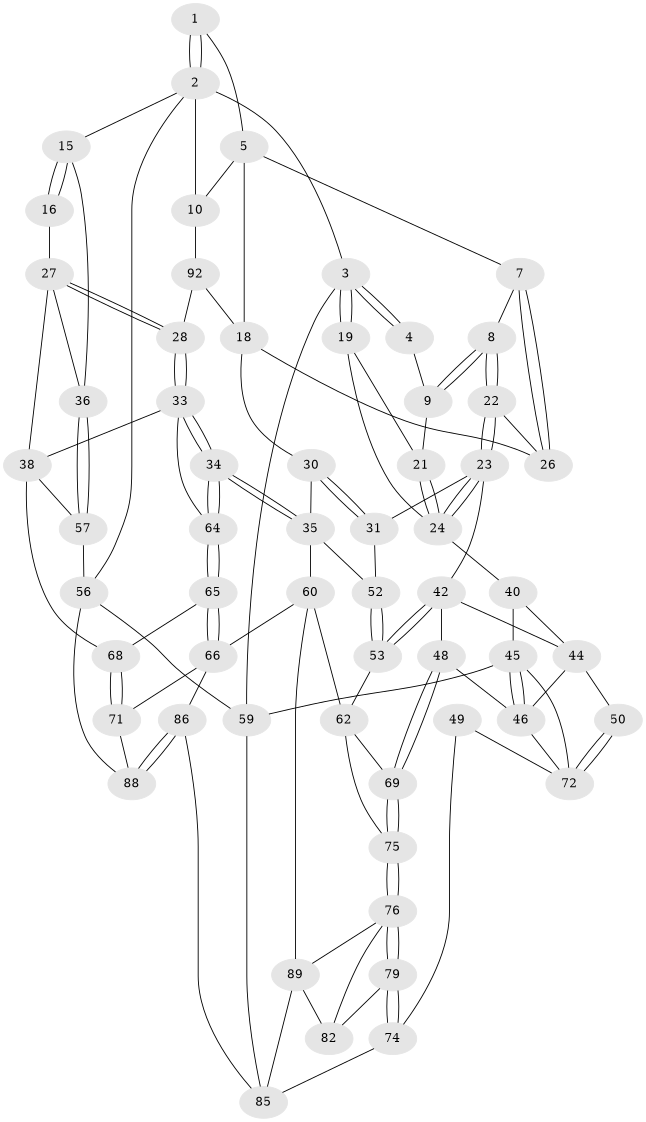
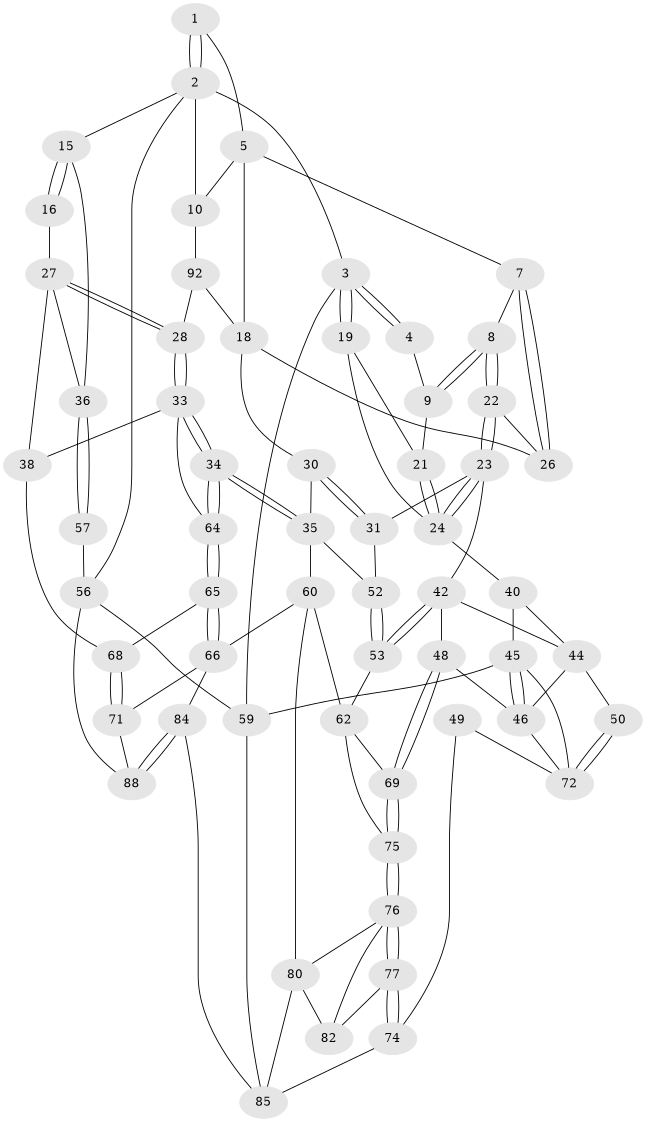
edge "38" -- "57": removed
node "86": label "86" -> "84"
node "89": label "89" -> "80"
node "79": label "79" -> "77"
